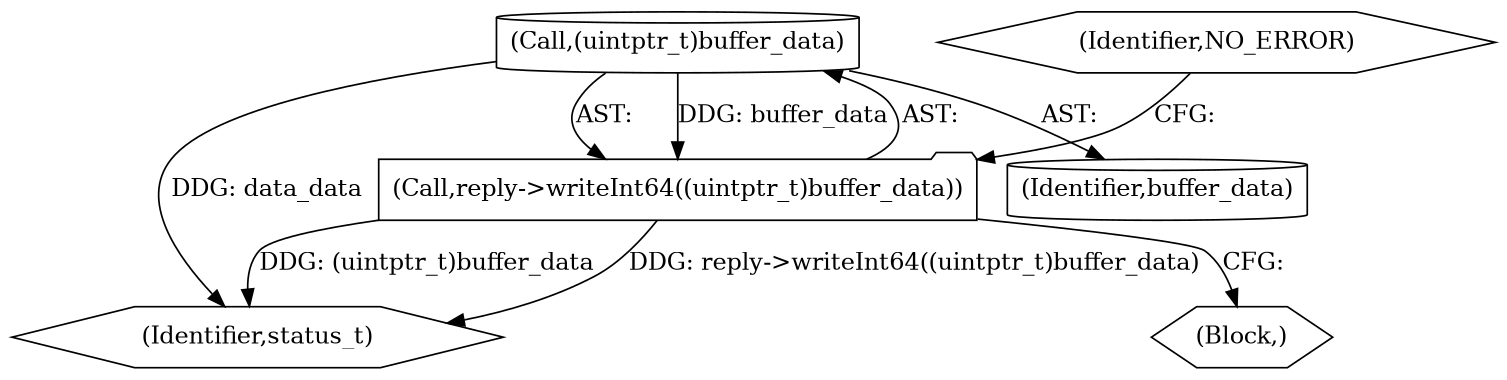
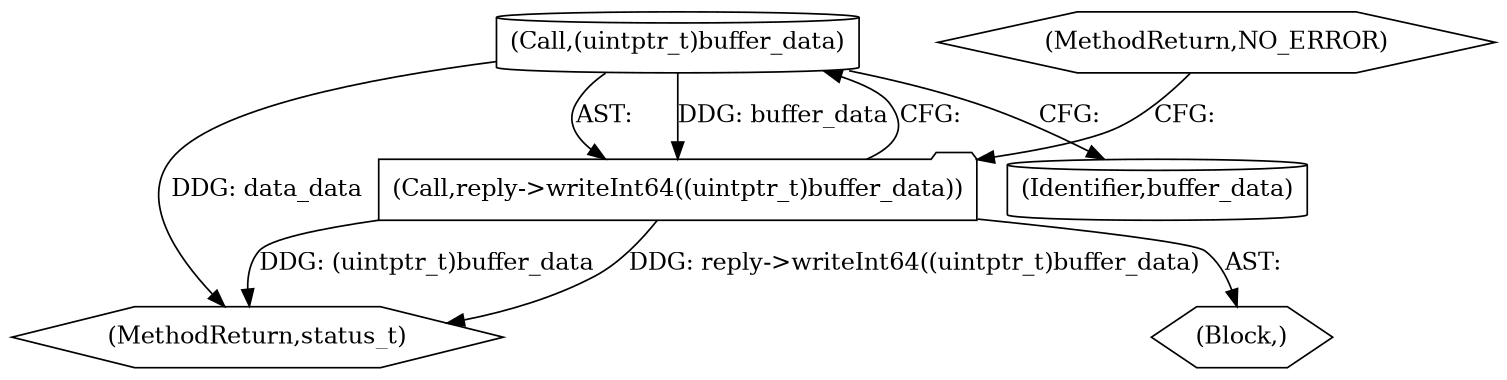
node "(Identifier,NO_ERROR)": label "(Identifier,NO_ERROR)" -> "(MethodReturn,NO_ERROR)"
edge "(Call,reply->writeInt64((uintptr_t)buffer_data))" -> "(Call,(uintptr_t)buffer_data)": label "AST: " -> "CFG: "
edge "(Call,(uintptr_t)buffer_data)" -> "(Identifier,buffer_data)": label "AST: " -> "CFG: "
edge "(Call,reply->writeInt64((uintptr_t)buffer_data))" -> "(Block,)": label "CFG: " -> "AST: "
node "(Identifier,status_t)": label "(Identifier,status_t)" -> "(MethodReturn,status_t)"
